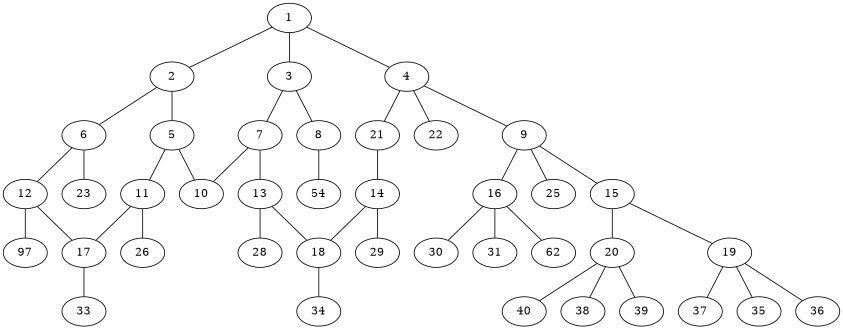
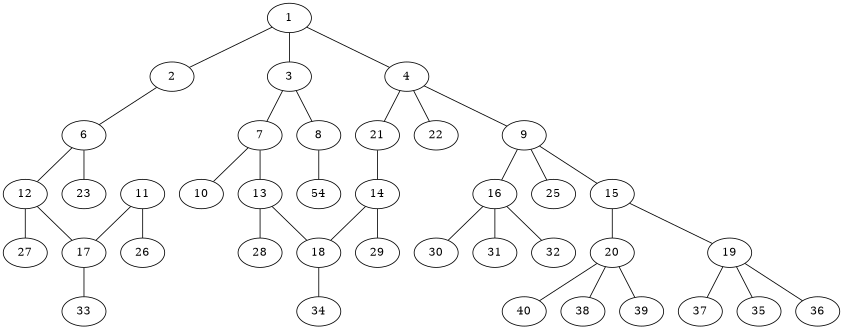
node "5": removed
node "97": label "97" -> "27"
node "62": label "62" -> "32"
